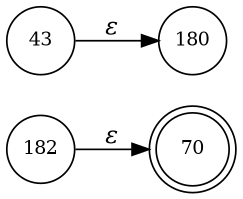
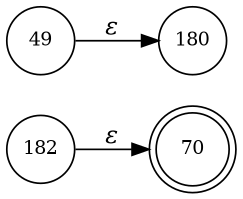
node "43": label "43" -> "49"
